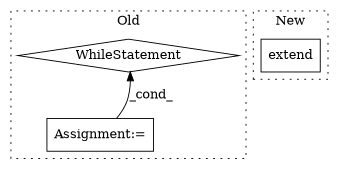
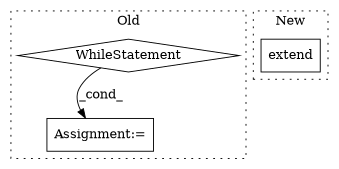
edge "Assignment:=" -> "WhileStatement": reversed
